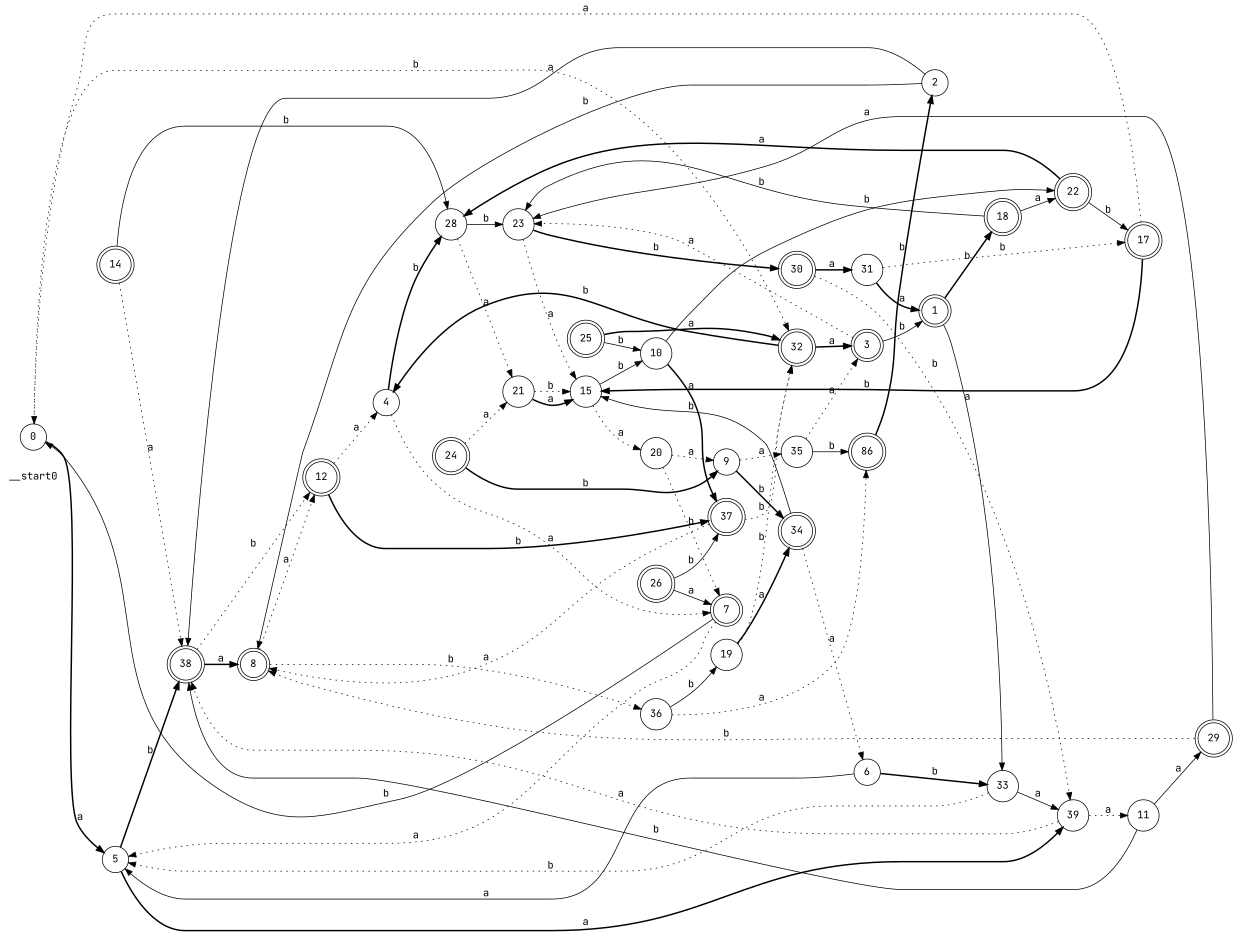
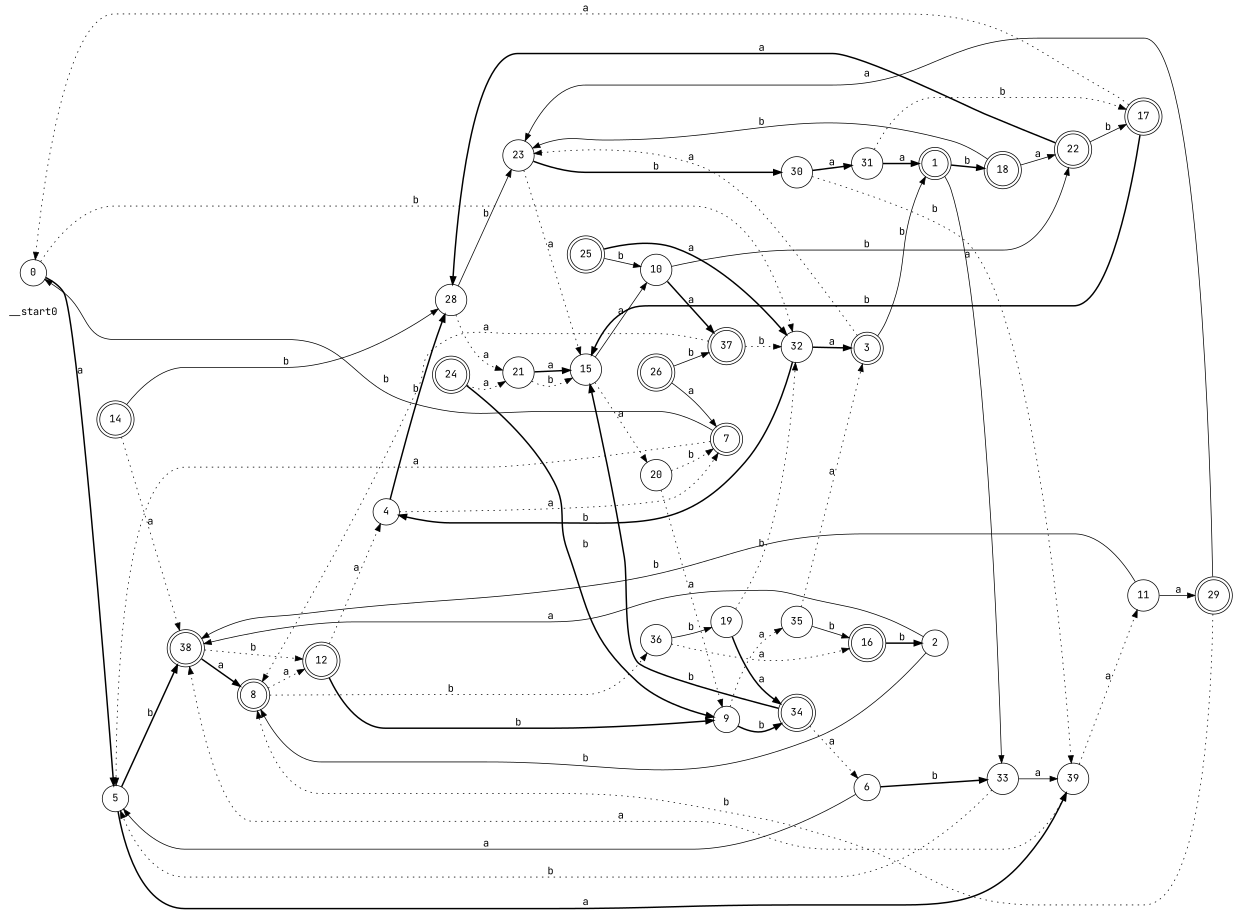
node "30": shape doublecircle -> circle
node "32": shape doublecircle -> circle
edge "15" -> "10": label "b" -> "a"
edge "34" -> "15": style solid -> bold
node "86": label "86" -> "16"
edge "12" -> "37": now "12" -> "9"
